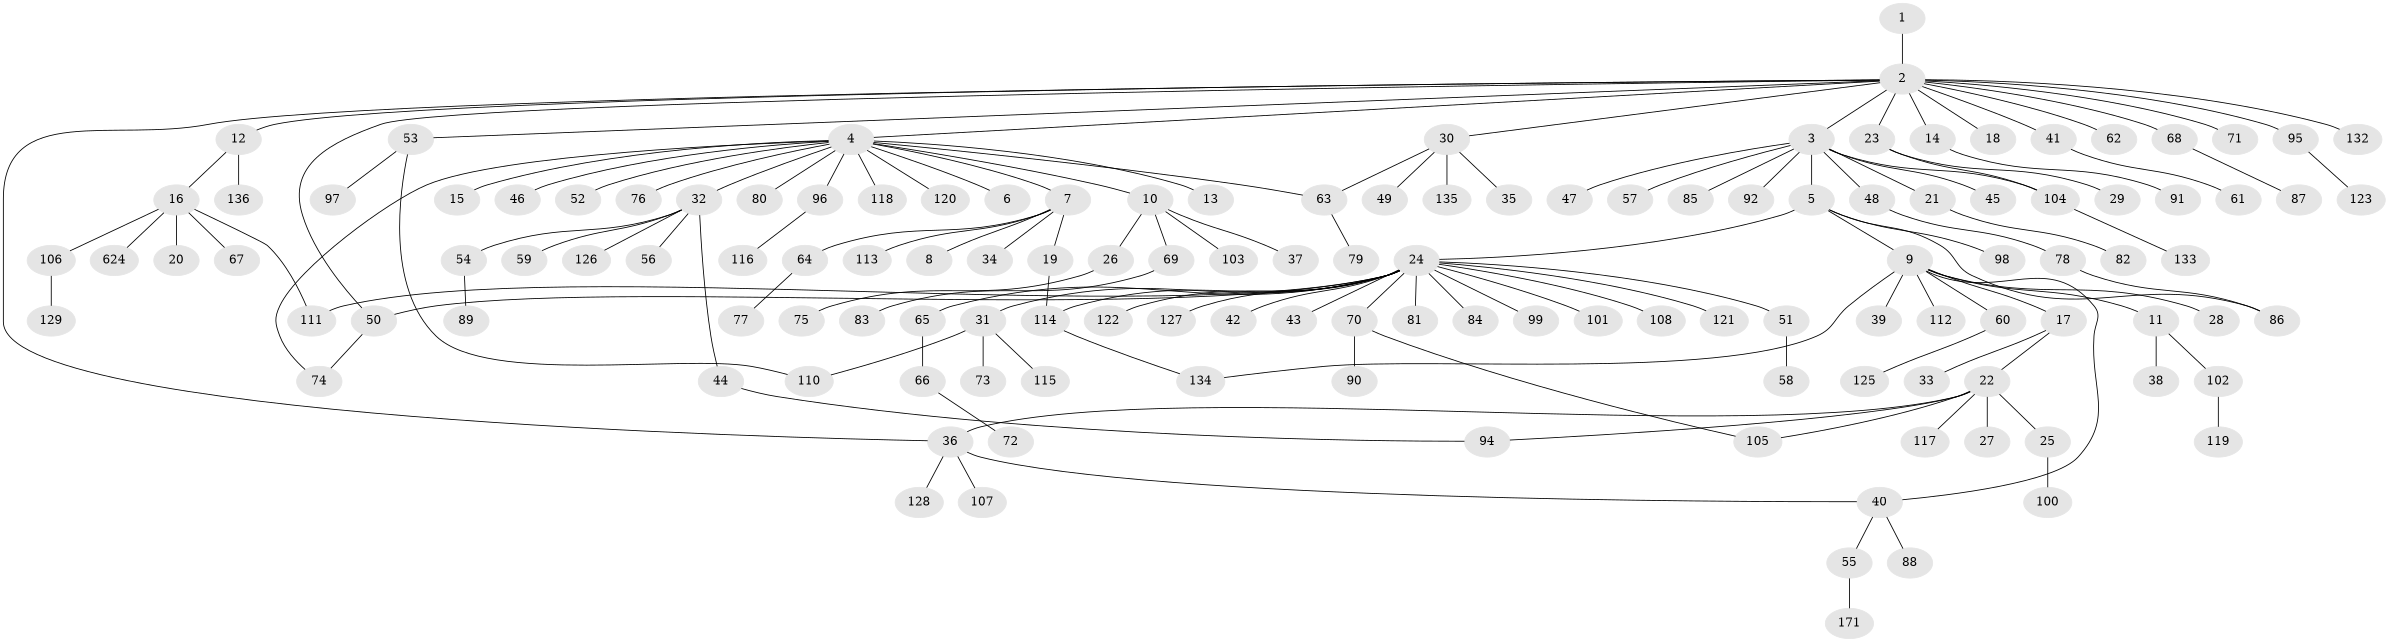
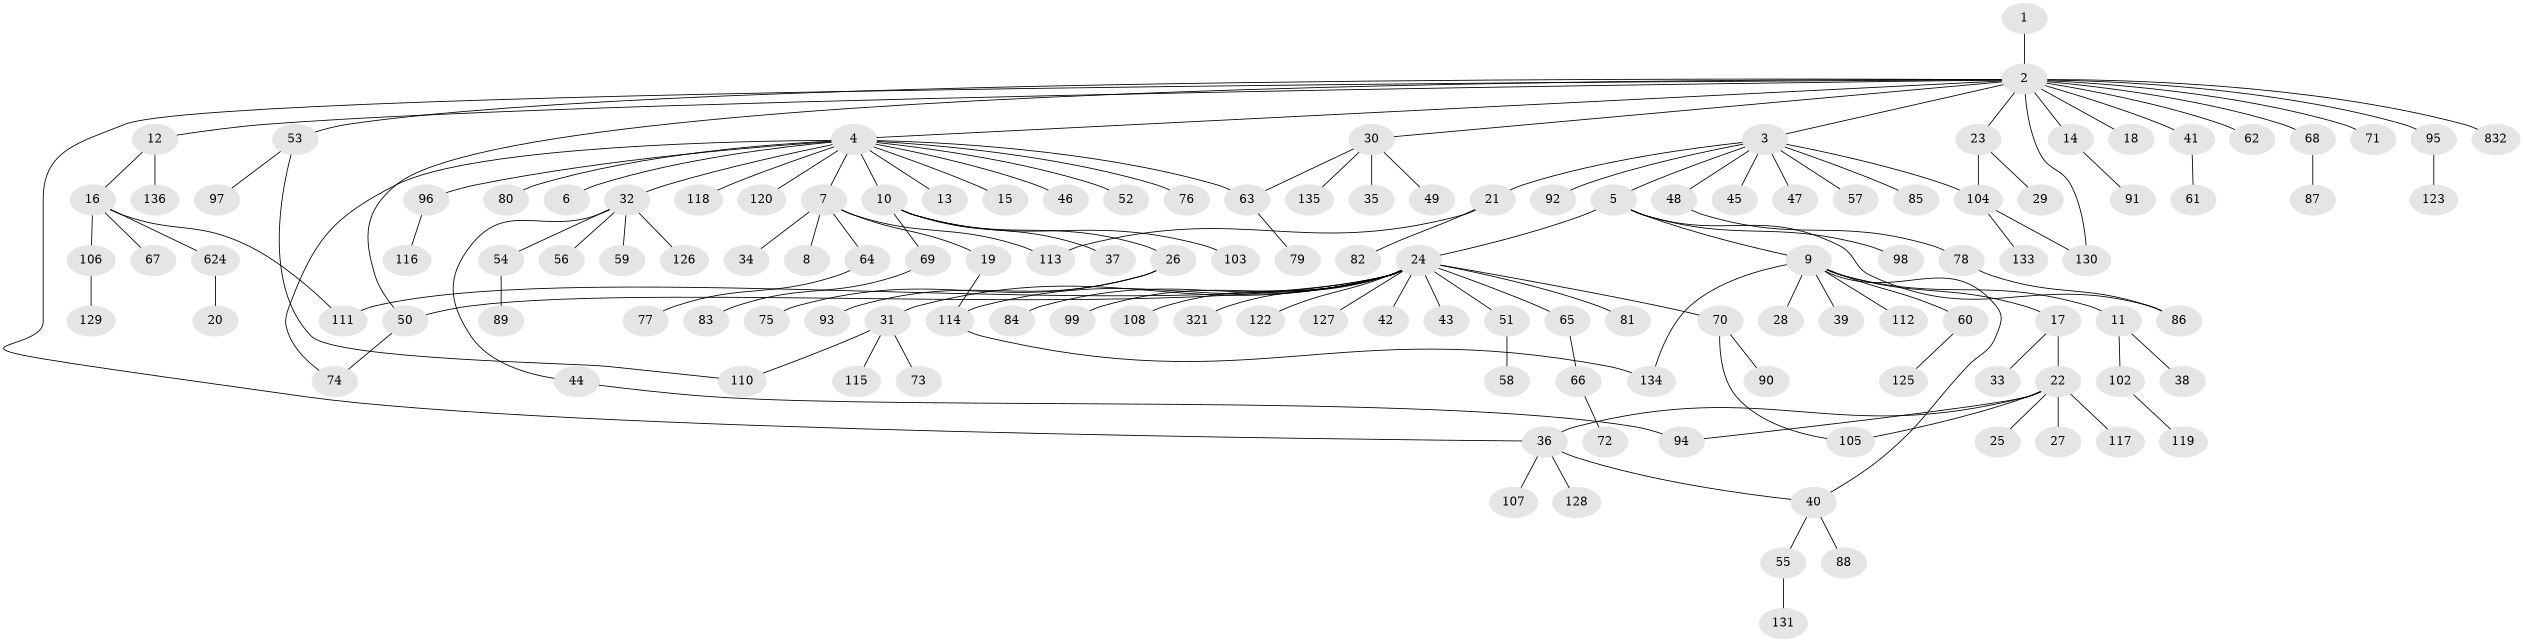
node "132": label "132" -> "832"
edge "16" -- "20": now "624" -- "20"
edge "21" -- "113": added
node "130": added
node "93": added
node "101": removed
node "121": label "121" -> "321"
node "100": removed
node "171": label "171" -> "131"
